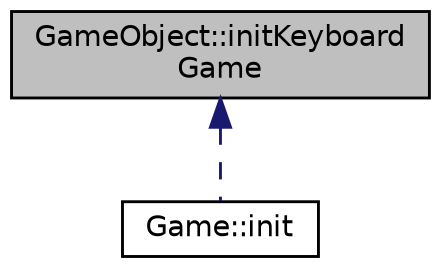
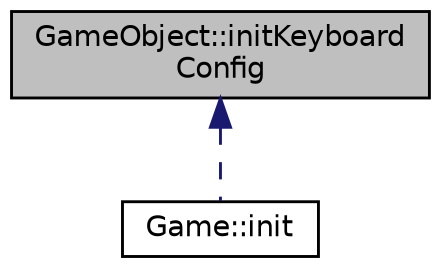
node "GameObject::initKeyboard Game": label "GameObject::initKeyboard Game" -> "GameObject::initKeyboard Config"
